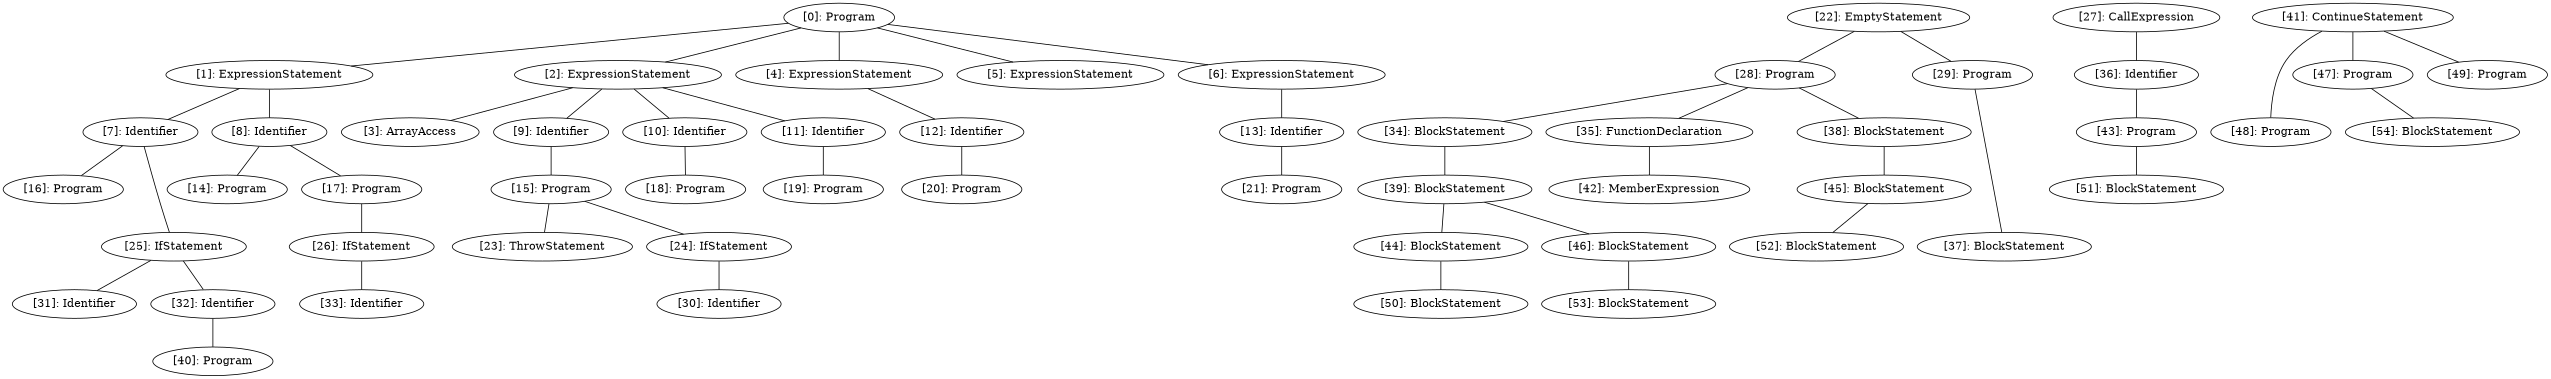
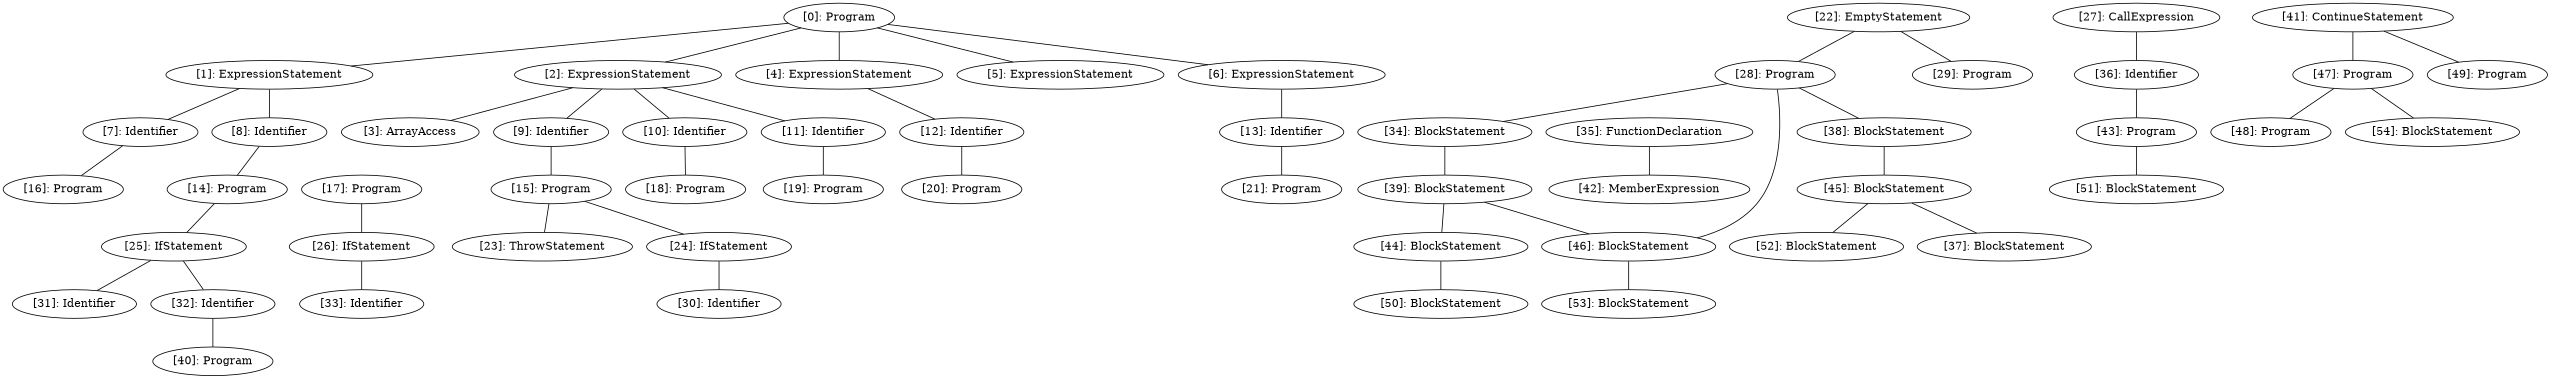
edge "[41]: ContinueStatement" -- "[48]: Program": now "[47]: Program" -- "[48]: Program"
edge "[28]: Program" -- "[35]: FunctionDeclaration": now "[28]: Program" -- "[46]: BlockStatement"
edge "[8]: Identifier" -- "[17]: Program": removed
edge "[29]: Program" -- "[37]: BlockStatement": now "[45]: BlockStatement" -- "[37]: BlockStatement"
edge "[7]: Identifier" -- "[25]: IfStatement": now "[14]: Program" -- "[25]: IfStatement"
